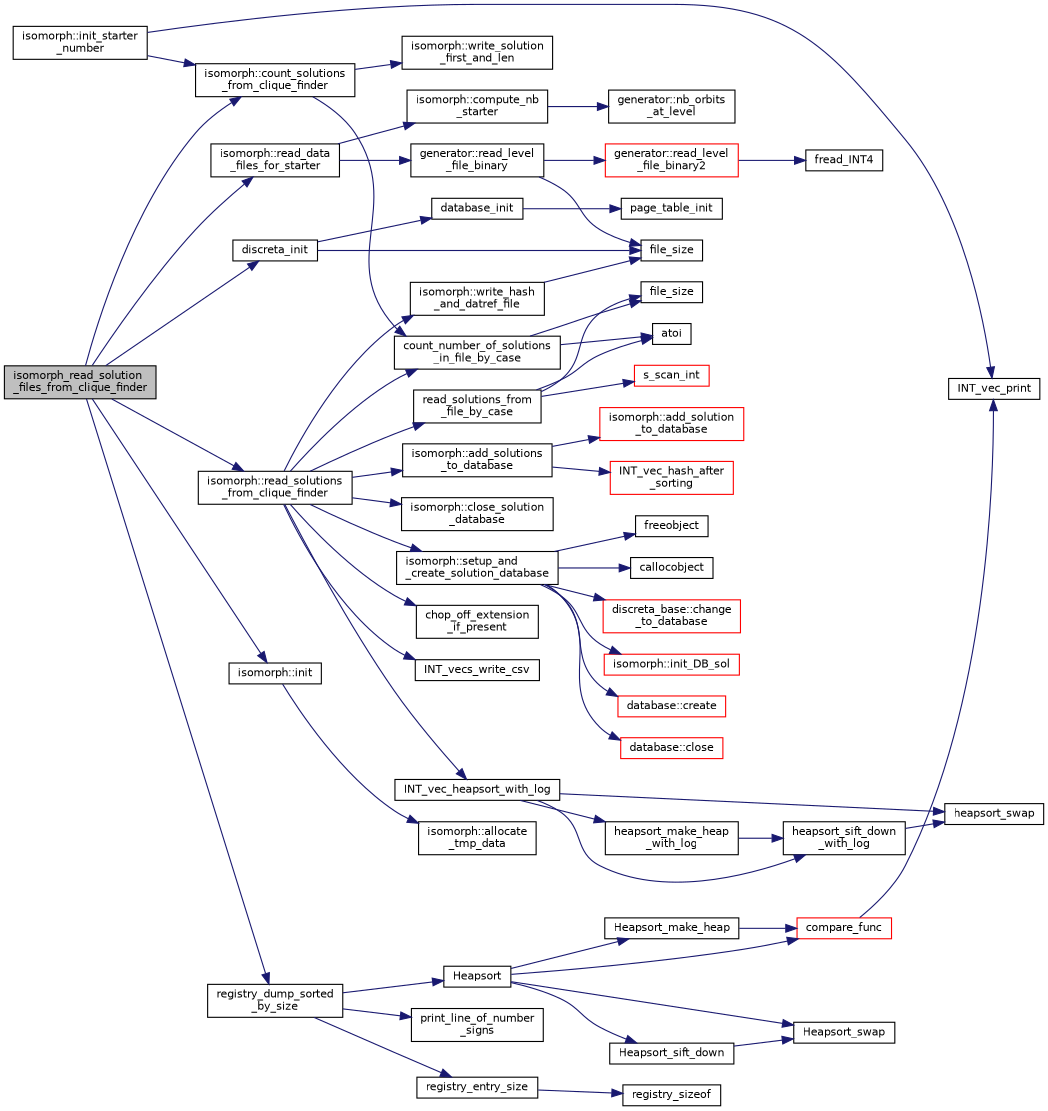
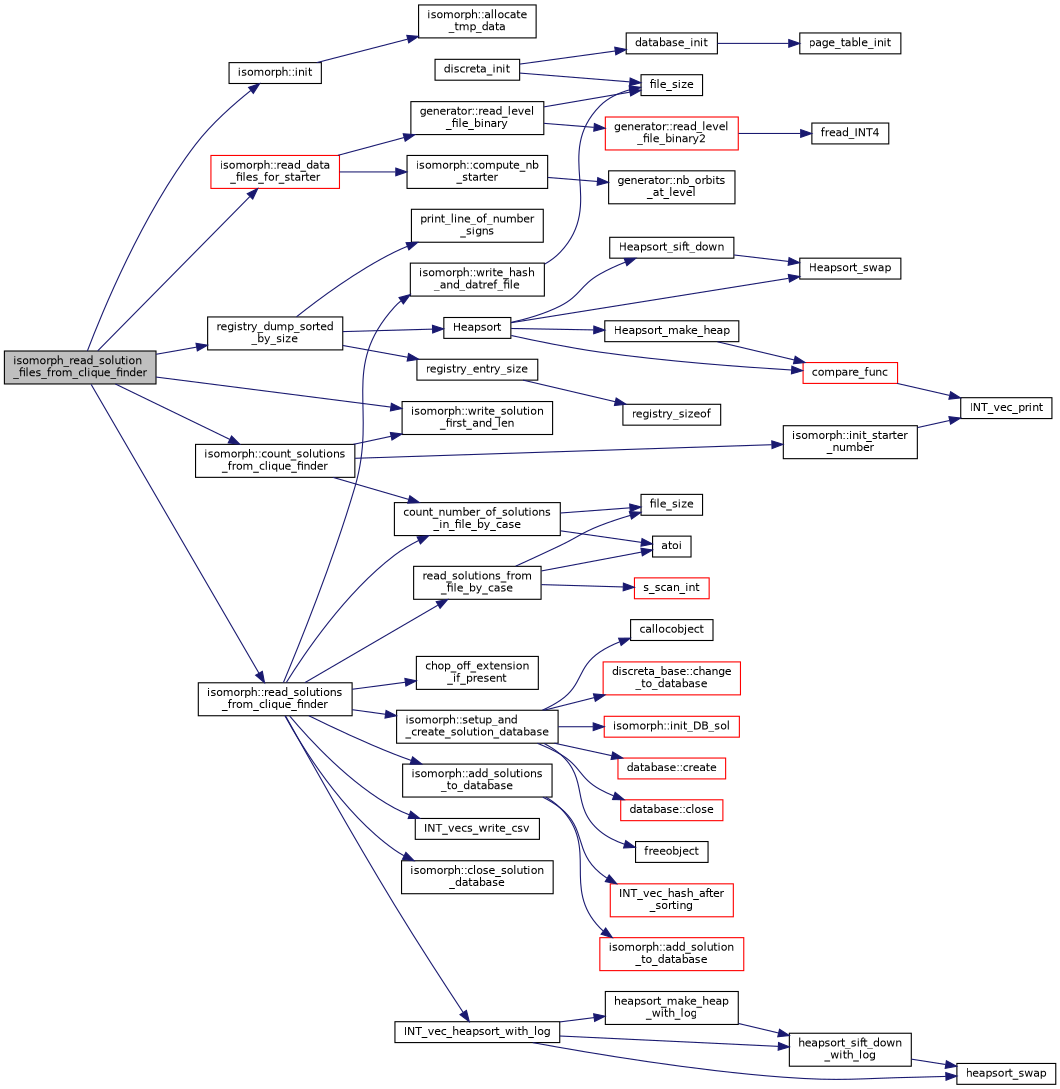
edge "isomorph::init_starter _number" -> "isomorph::count_solutions _from_clique_finder": reversed
node "isomorph::read_data _files_for_starter": color black -> red
edge "isomorph_read_solution _files_from_clique_finder" -> "discreta_init": now "isomorph_read_solution _files_from_clique_finder" -> "isomorph::write_solution _first_and_len"
